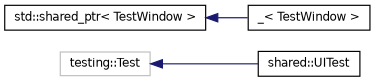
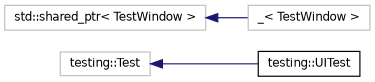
node "std::shared_ptr< TestWindow >": color black -> grey75
node "_< TestWindow >": color black -> grey75
node "shared::UITest": label "shared::UITest" -> "testing::UITest"
